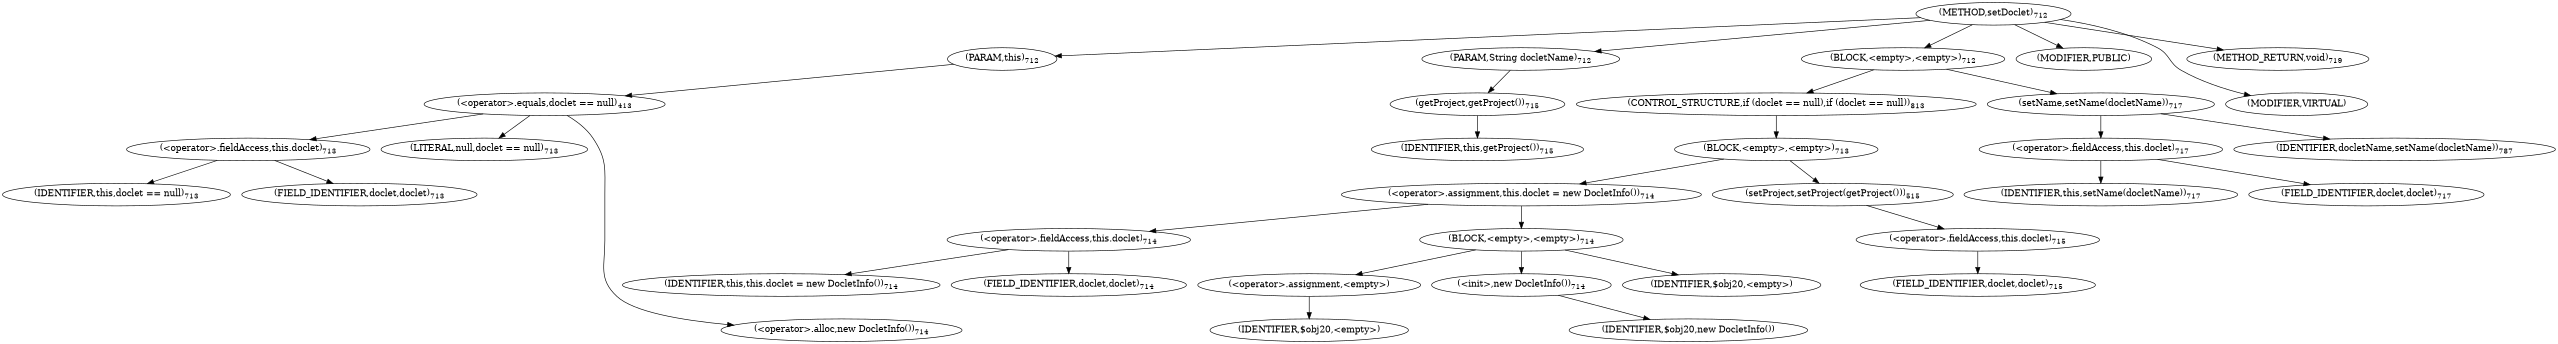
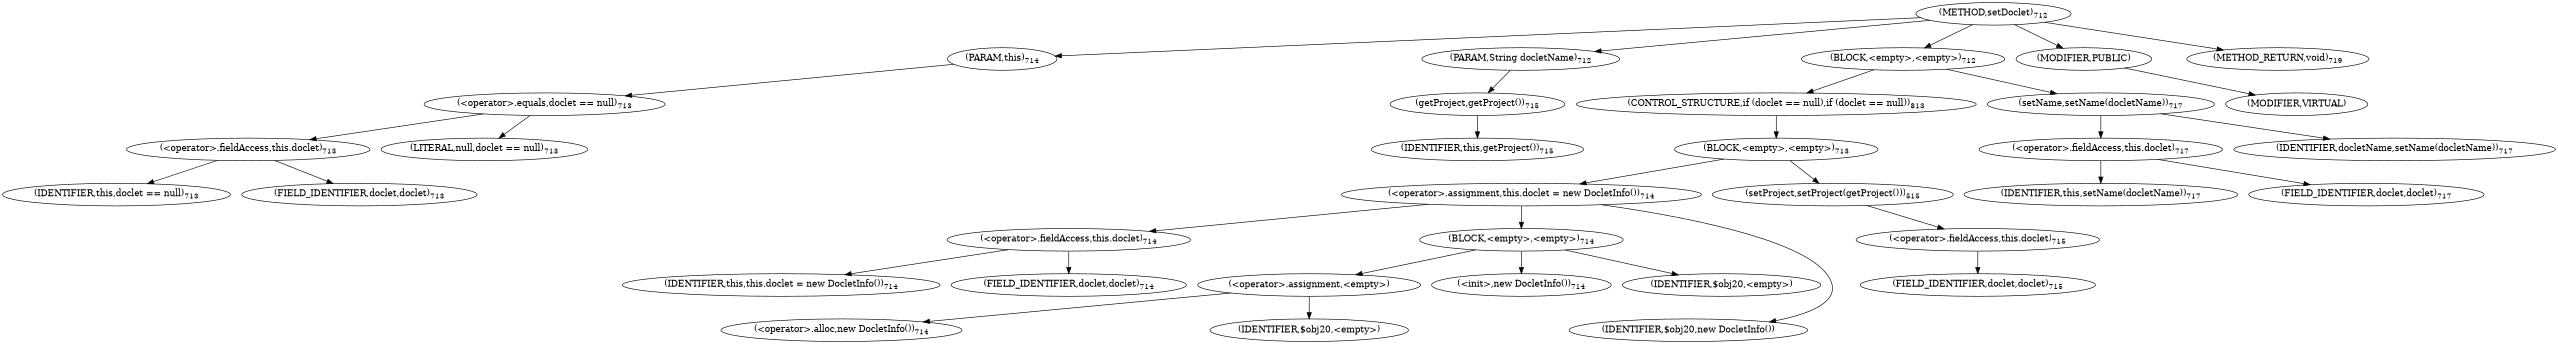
edge "(METHOD,setDoclet)" -> "(MODIFIER,VIRTUAL)": now "(MODIFIER,PUBLIC)" -> "(MODIFIER,VIRTUAL)"
node "(PARAM,this)": text "712" -> "714"
node "(<operator>.equals,doclet == null)": text "413" -> "713"
node "(IDENTIFIER,docletName,setName(docletName))": text "787" -> "717"
edge "(<operator>.equals,doclet == null)" -> "(<operator>.alloc,new DocletInfo())": now "(<operator>.assignment,<empty>)" -> "(<operator>.alloc,new DocletInfo())"
edge "(<init>,new DocletInfo())" -> "(IDENTIFIER,$obj20,new DocletInfo())": now "(<operator>.assignment,this.doclet = new DocletInfo())" -> "(IDENTIFIER,$obj20,new DocletInfo())"
